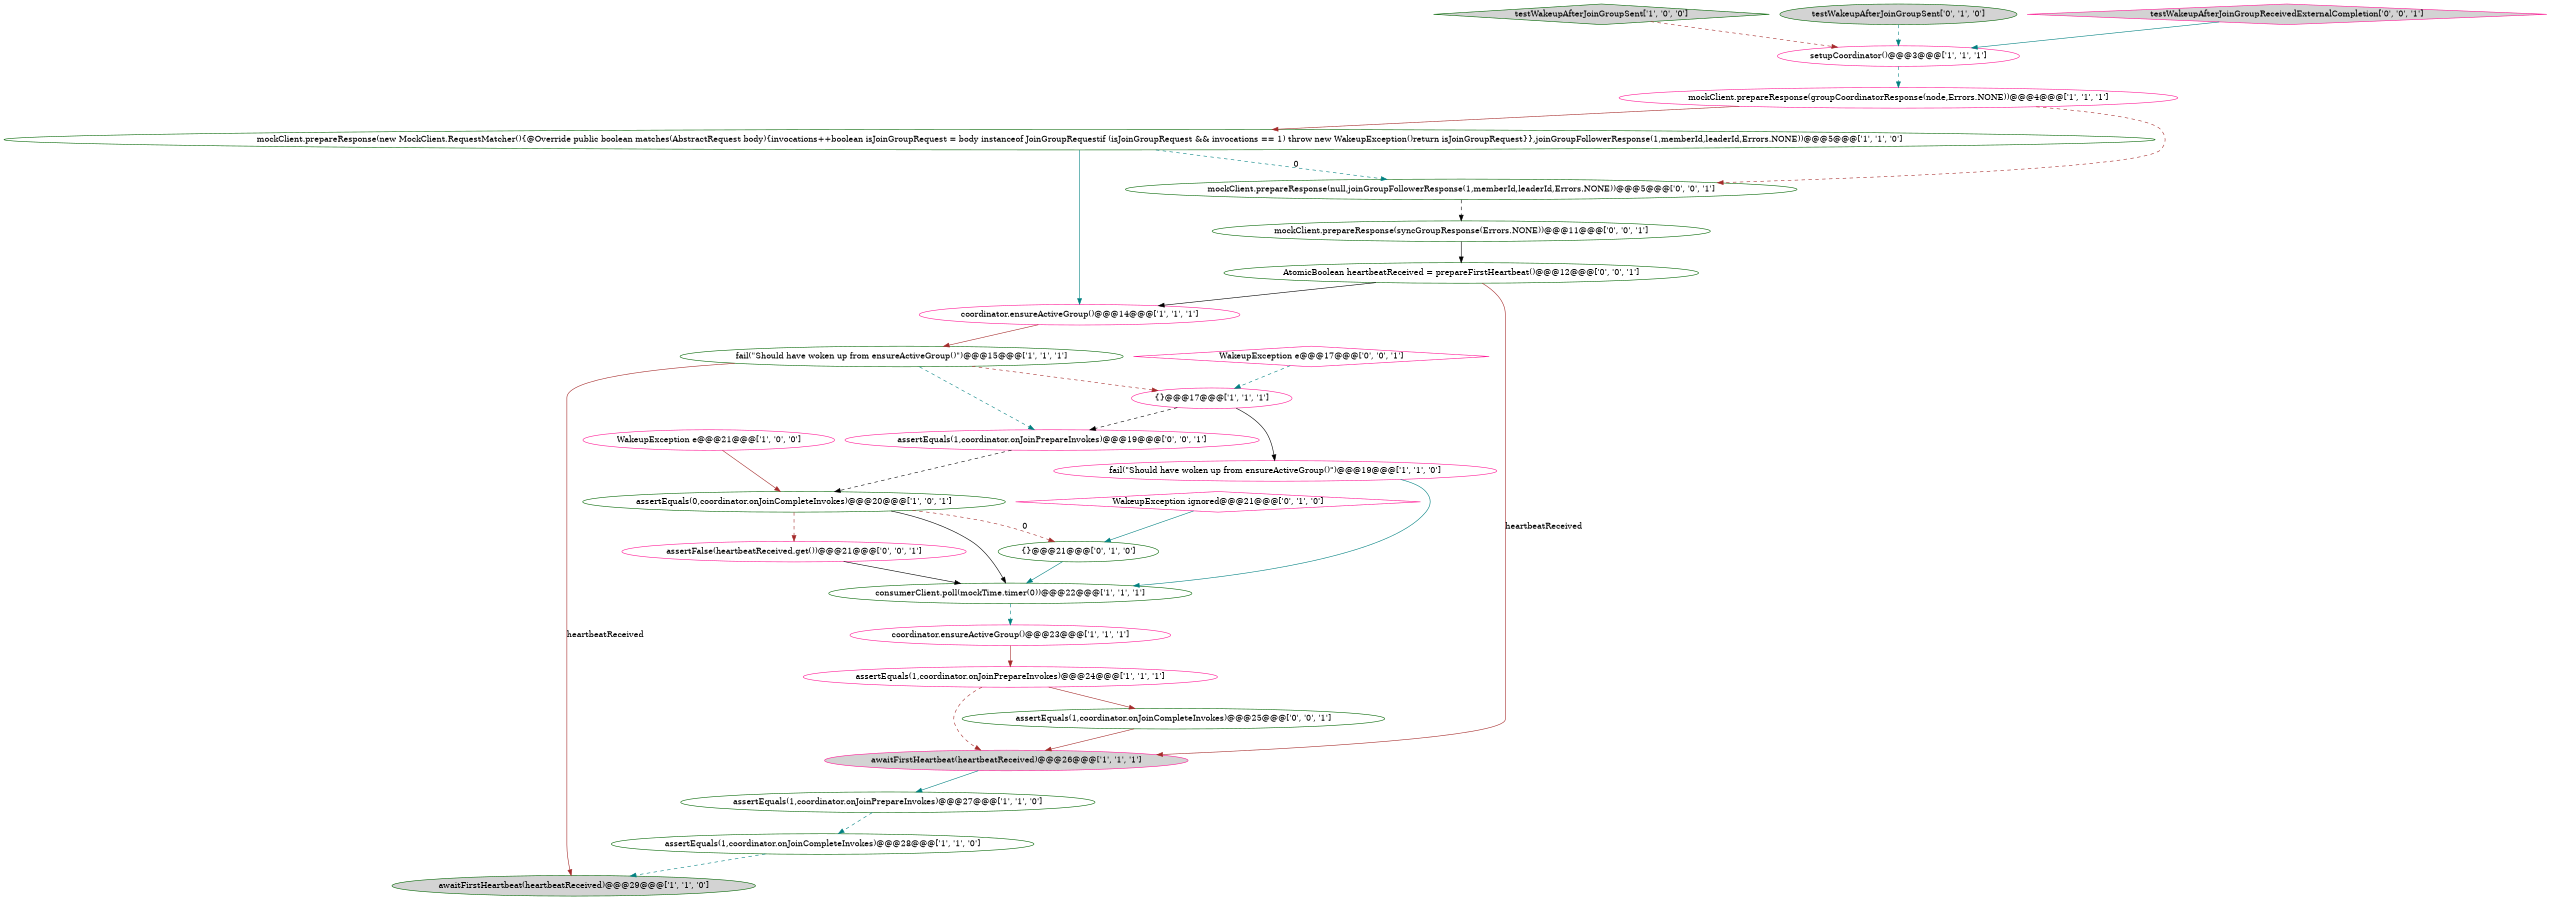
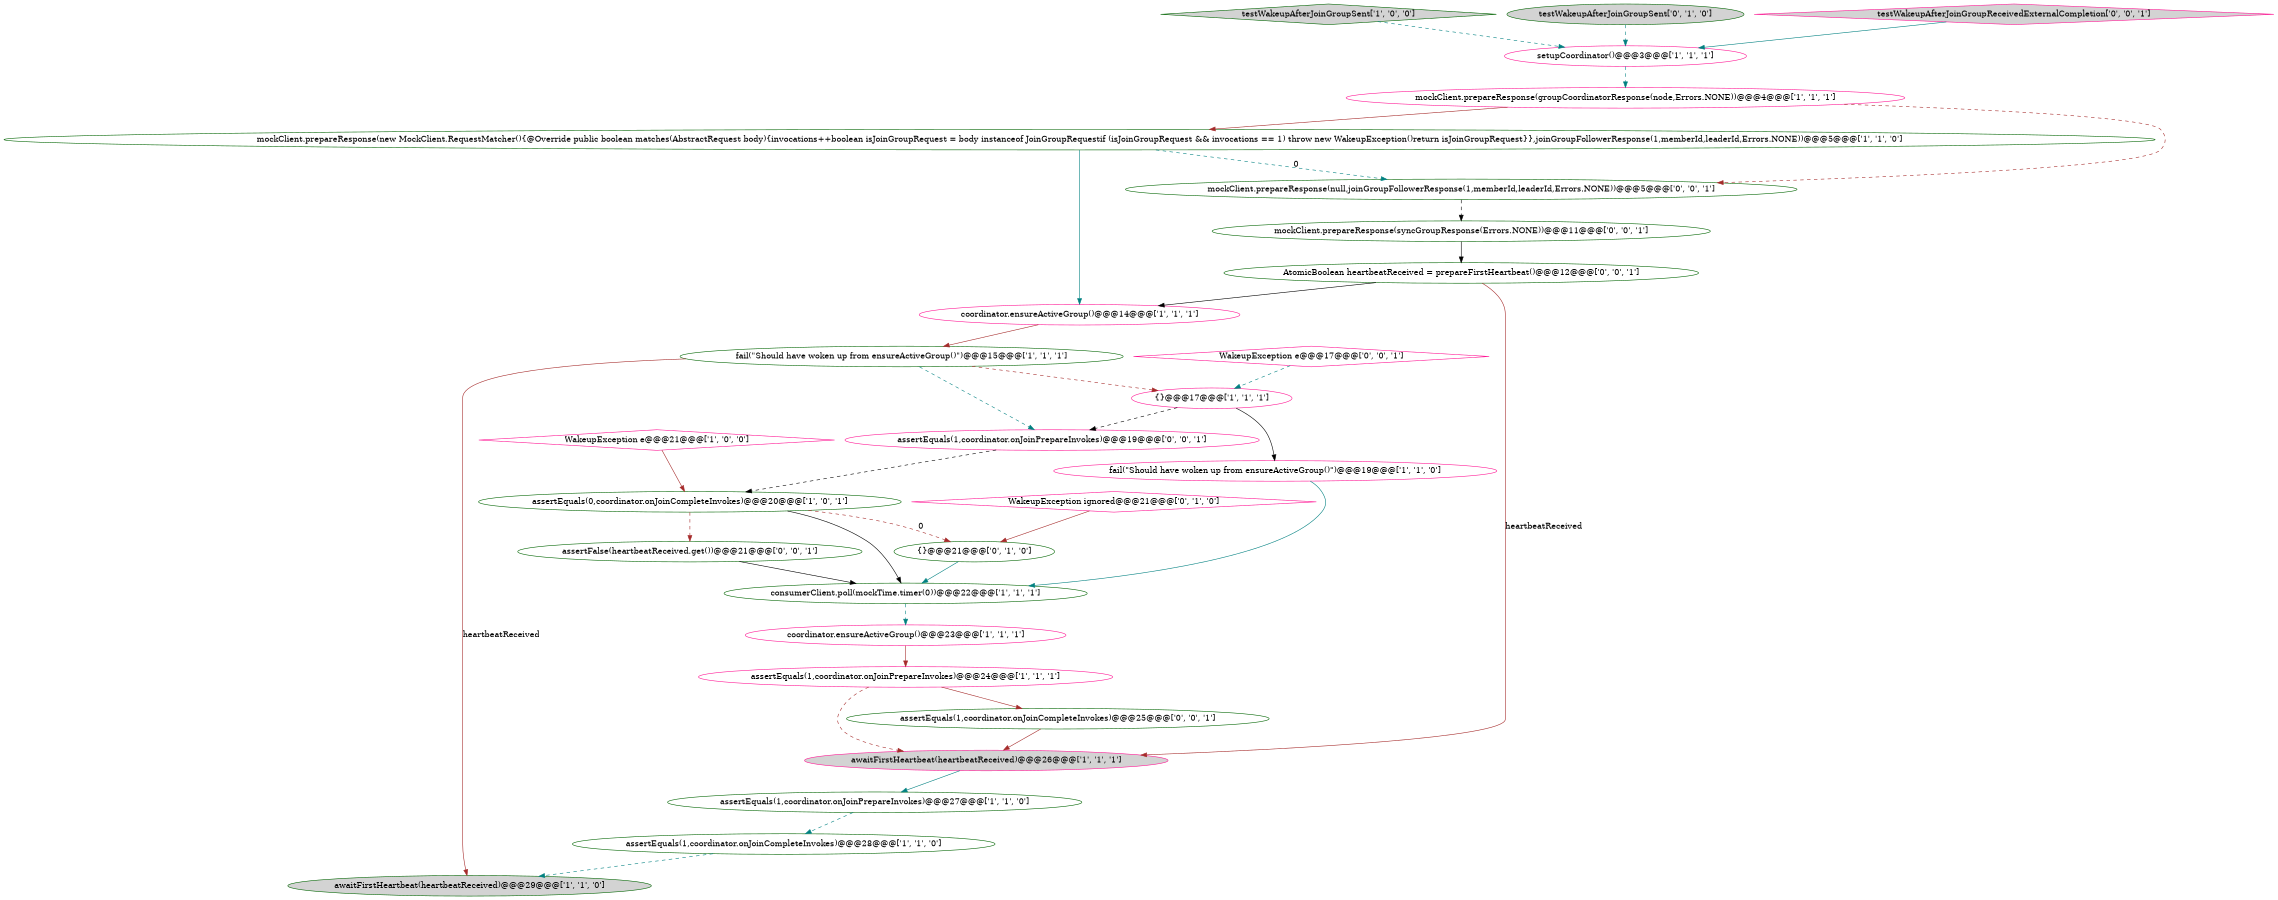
edge "testWakeupAfterJoinGroupSent['1', '0', '0']" -> "setupCoordinator()@@@3@@@['1', '1', '1']": color brown -> teal
node "WakeupException e@@@21@@@['1', '0', '0']": shape ellipse -> diamond
edge "WakeupException ignored@@@21@@@['0', '1', '0']" -> "{}@@@21@@@['0', '1', '0']": color teal -> brown
node "assertFalse(heartbeatReceived.get())@@@21@@@['0', '0', '1']": color deeppink -> darkgreen
